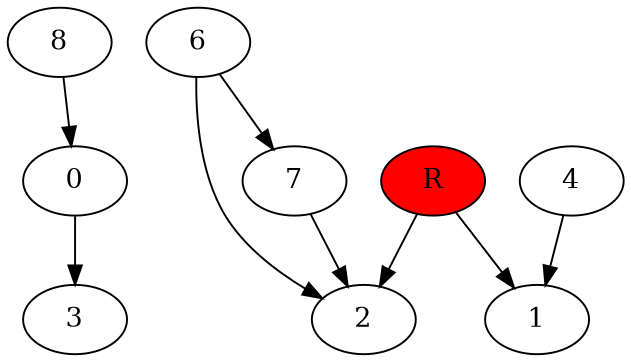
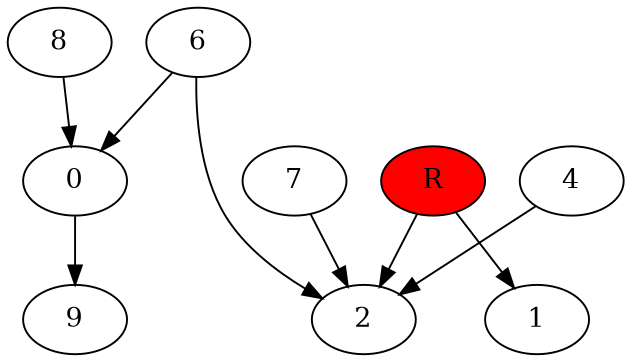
edge "6" -> "7": now "6" -> "0"
edge "4" -> "1": now "4" -> "2"
node "3": label "3" -> "9"
